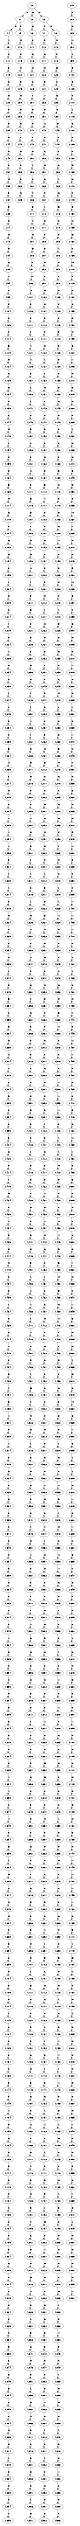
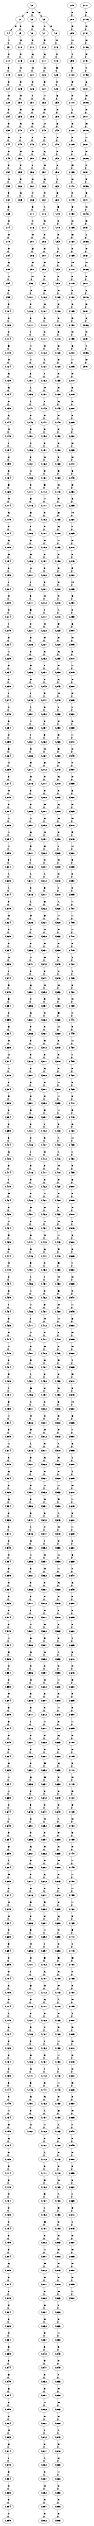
node "S766": removed
